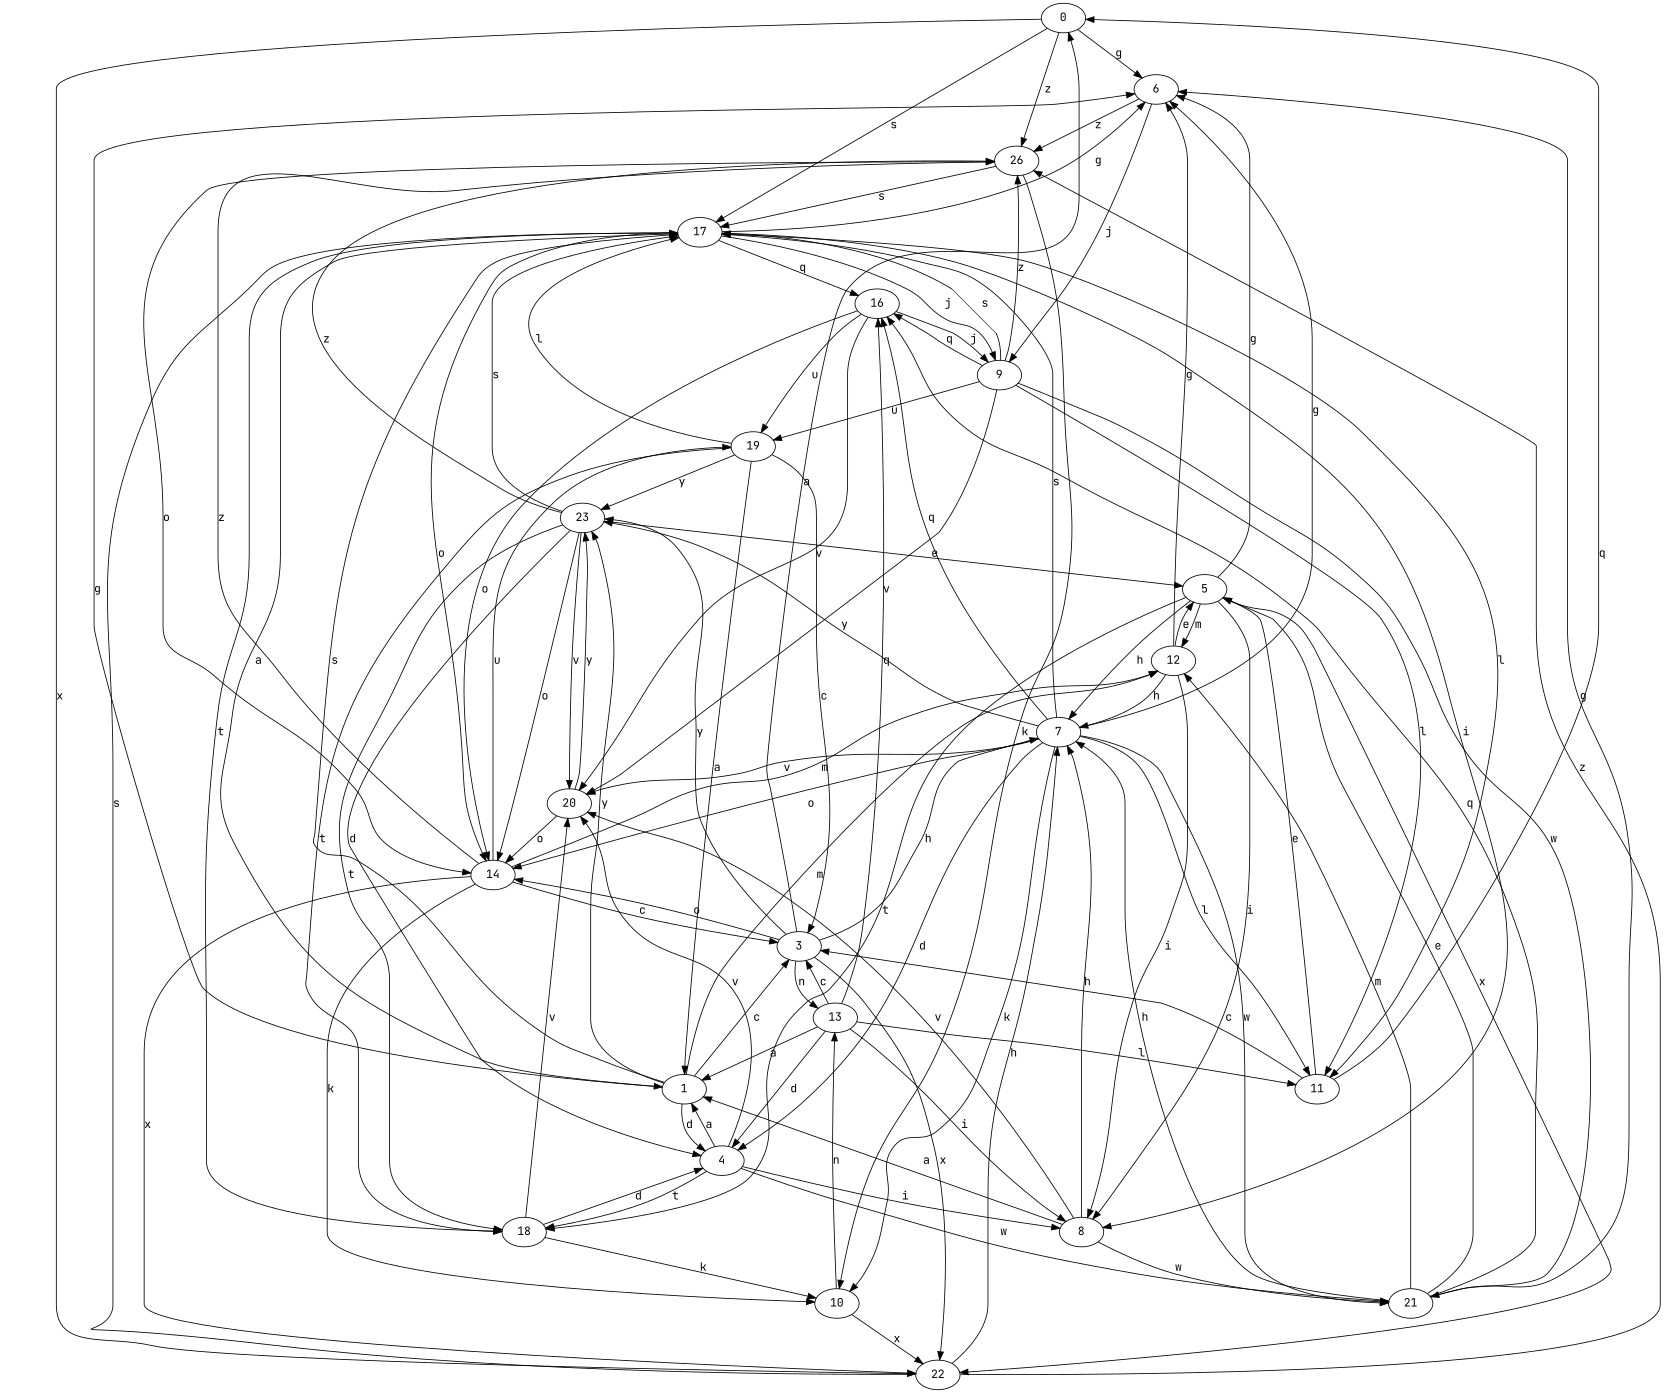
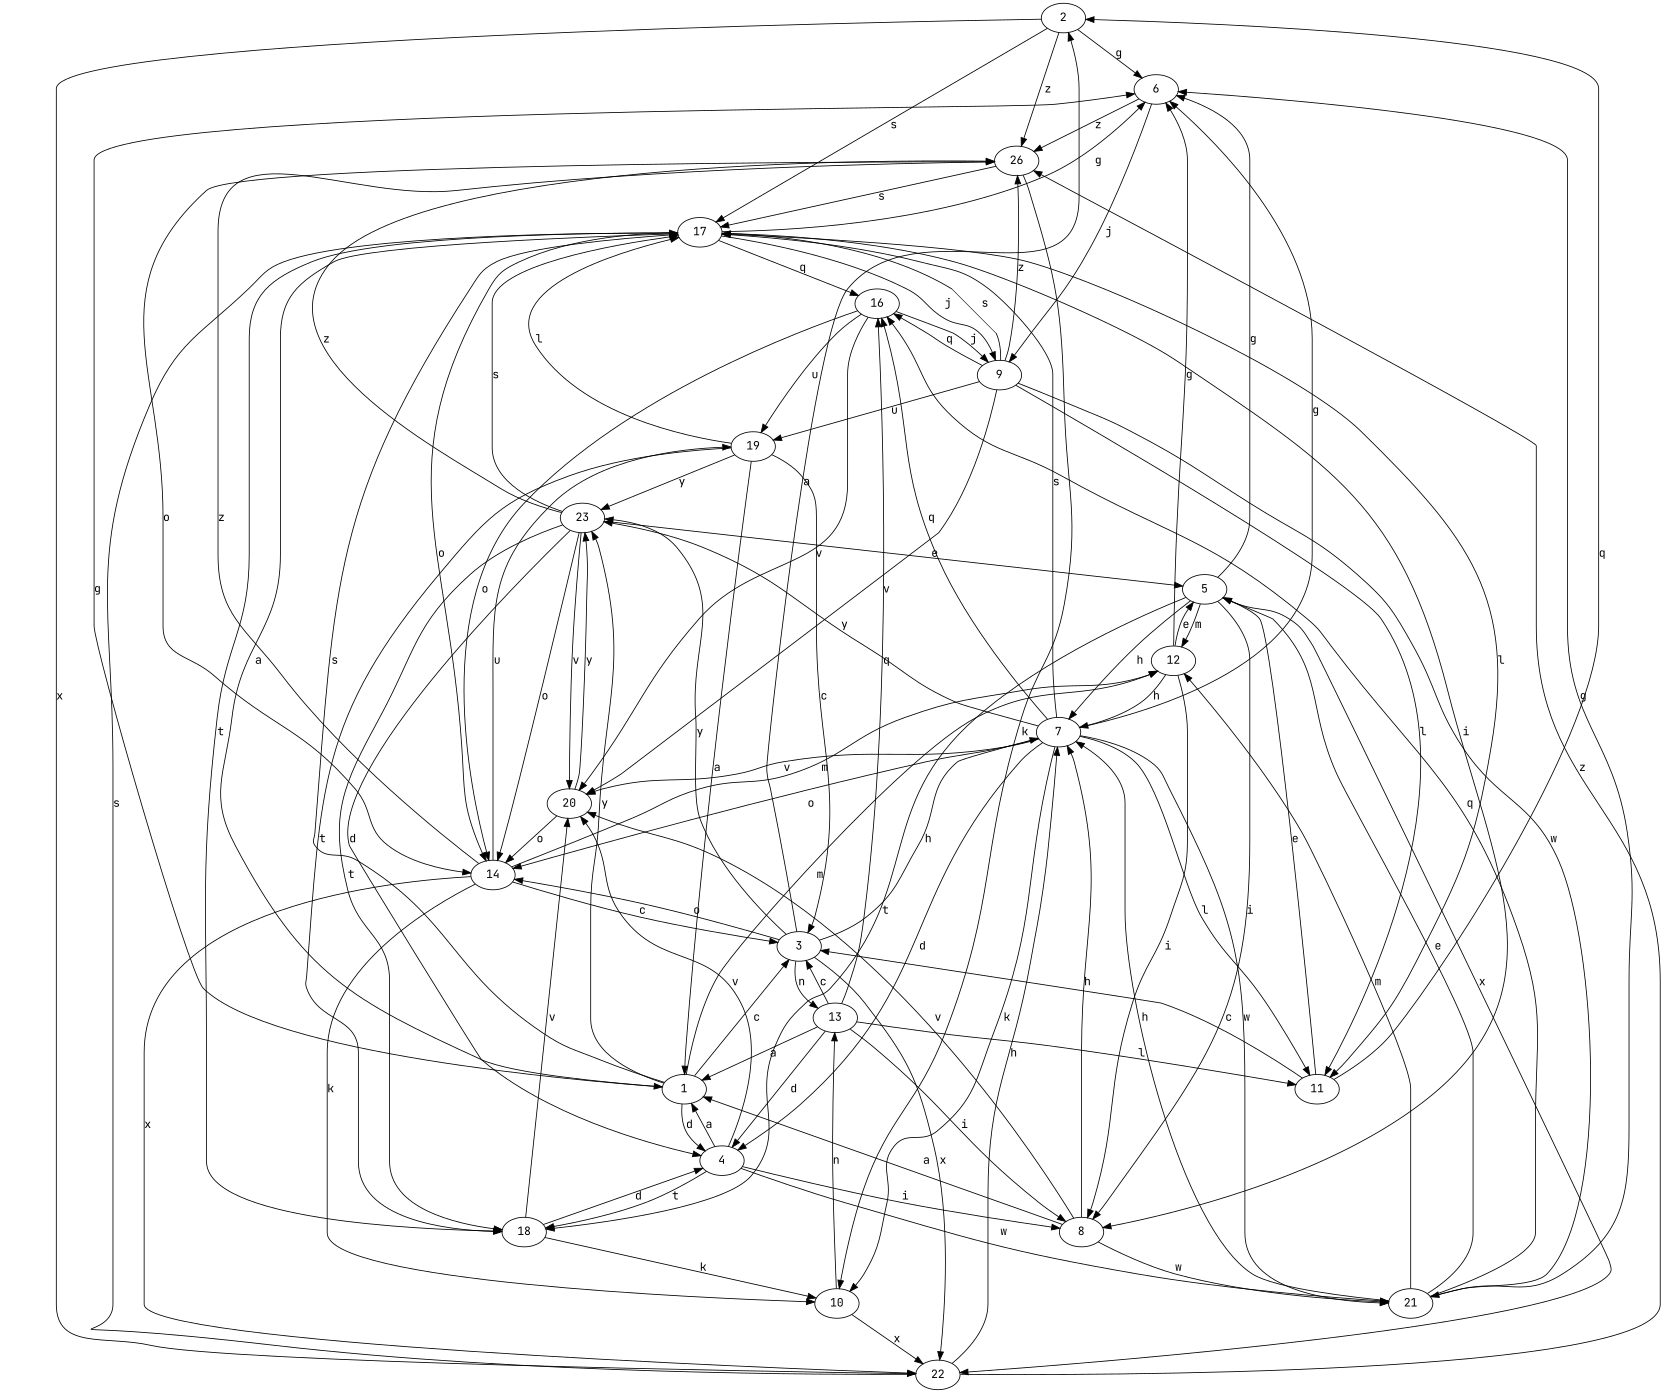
node "0": label "0" -> "2"
